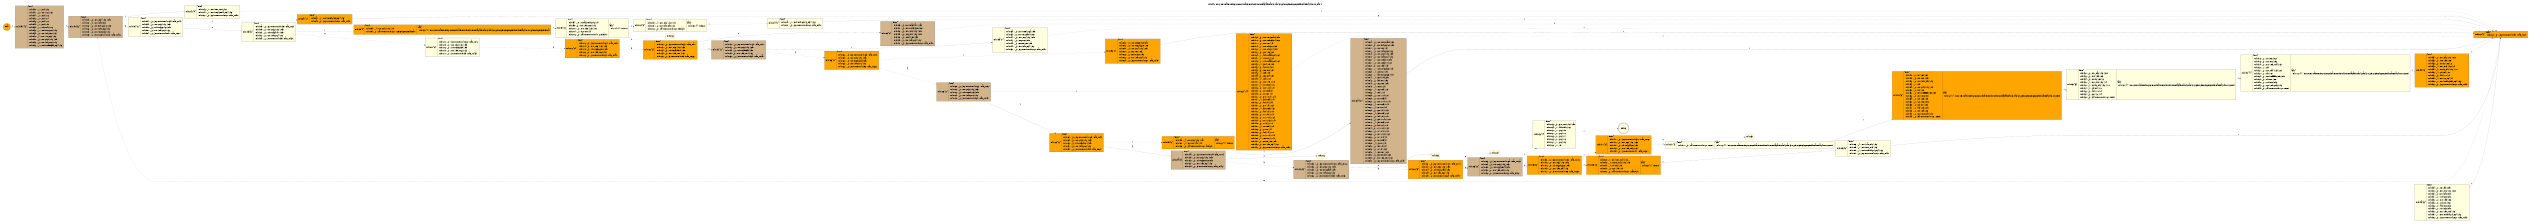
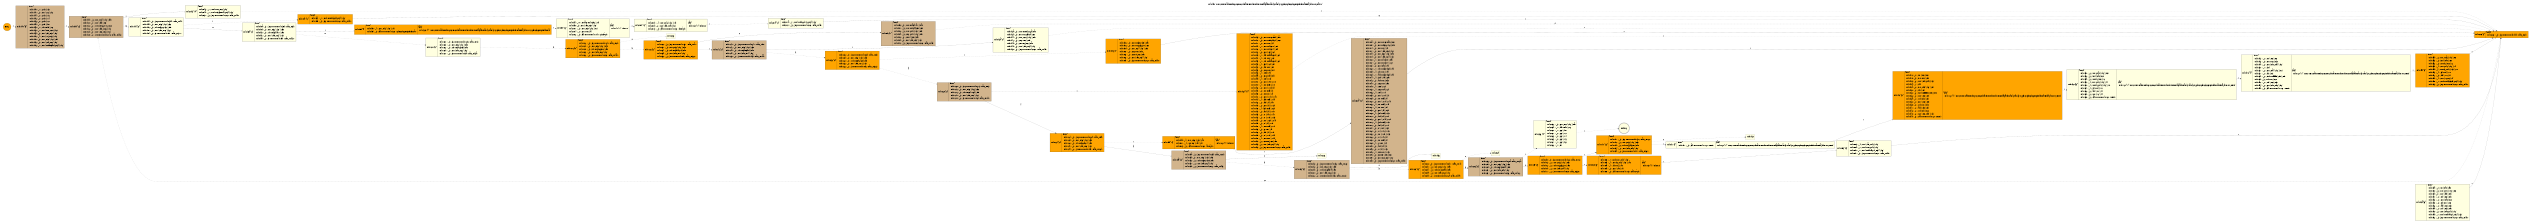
node "Final": label "Final" -> "Entry"
